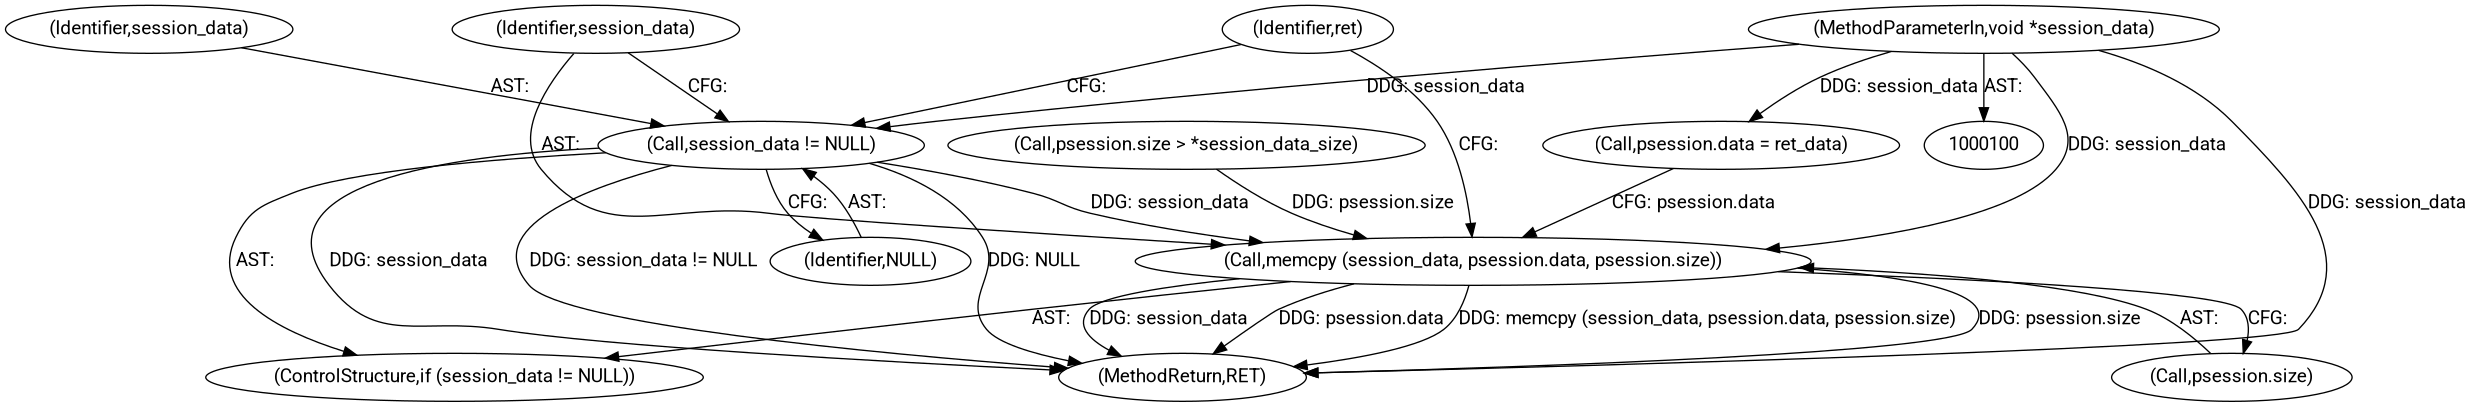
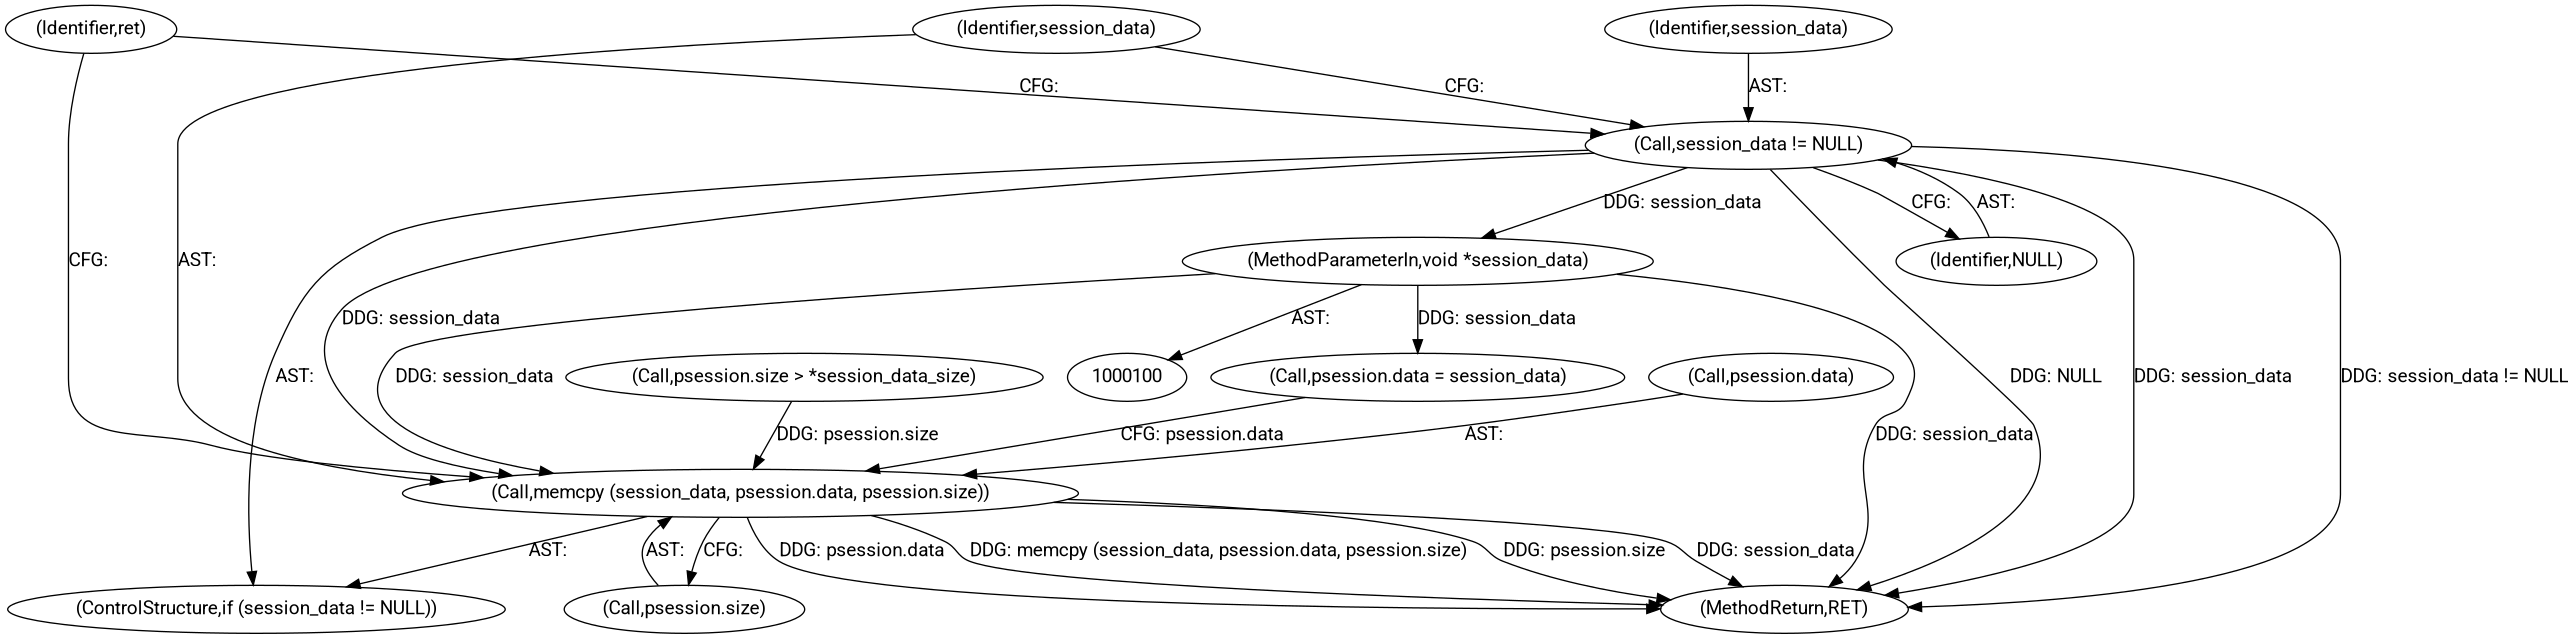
edge "(MethodParameterIn,void *session_data)" -> "(Call,session_data != NULL)": reversed
node "(Call,psession.data = ret_data)": label "(Call,psession.data = ret_data)" -> "(Call,psession.data = session_data)"
node "(Call,psession.data)": added
